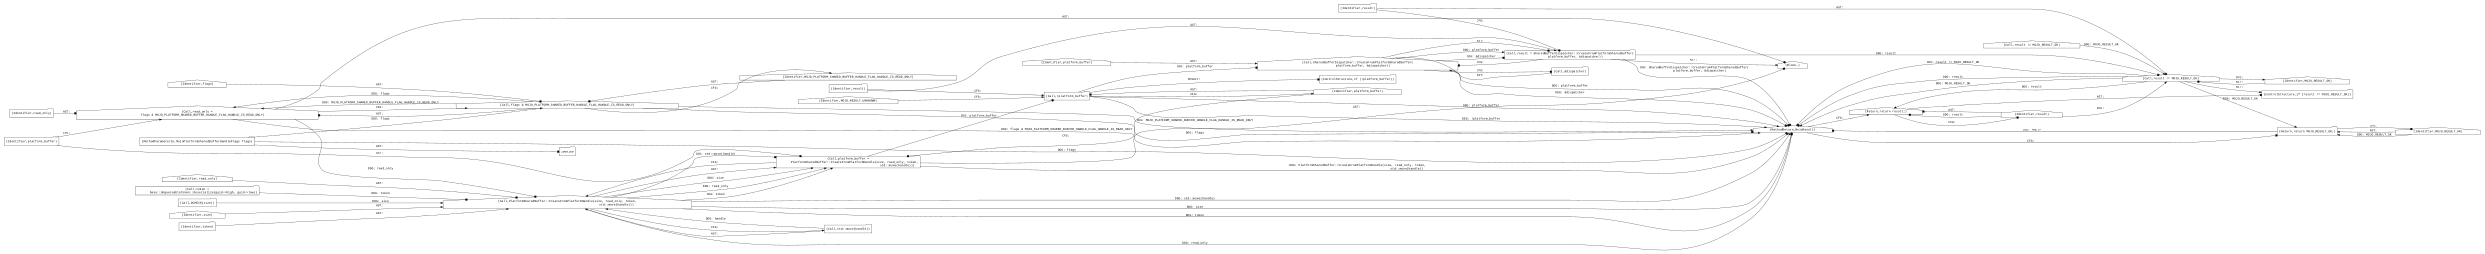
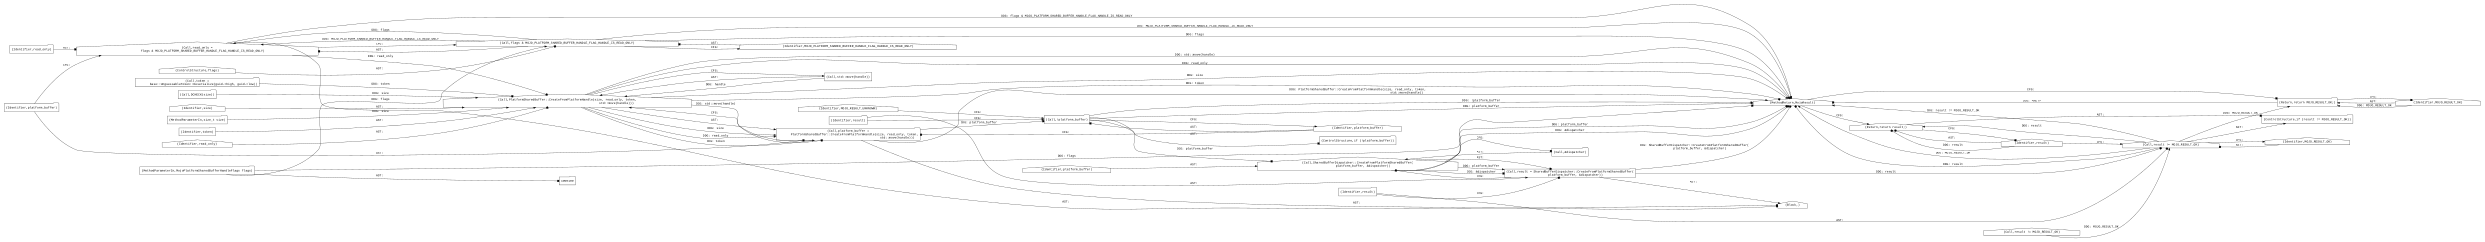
edge "(Call,!platform_buffer)" -> "(ControlStructure,if (!platform_buffer))": label "RESULT: " -> "AST: "
node "(Identifier,flags)": label "(Identifier,flags)" -> "(ControlStructure,flags)"
node "(MethodParameterIn,size_t size)": added
